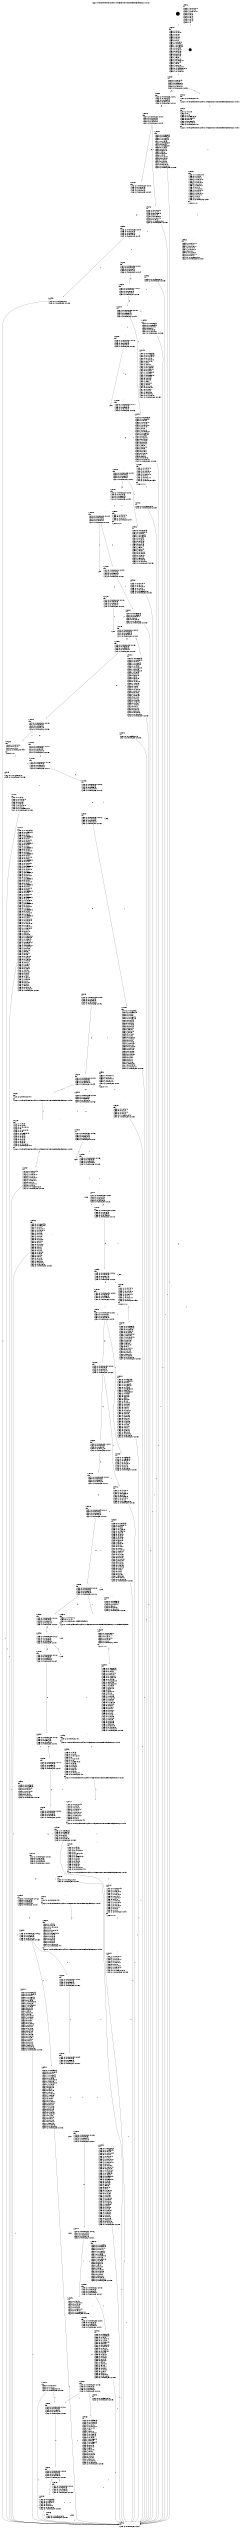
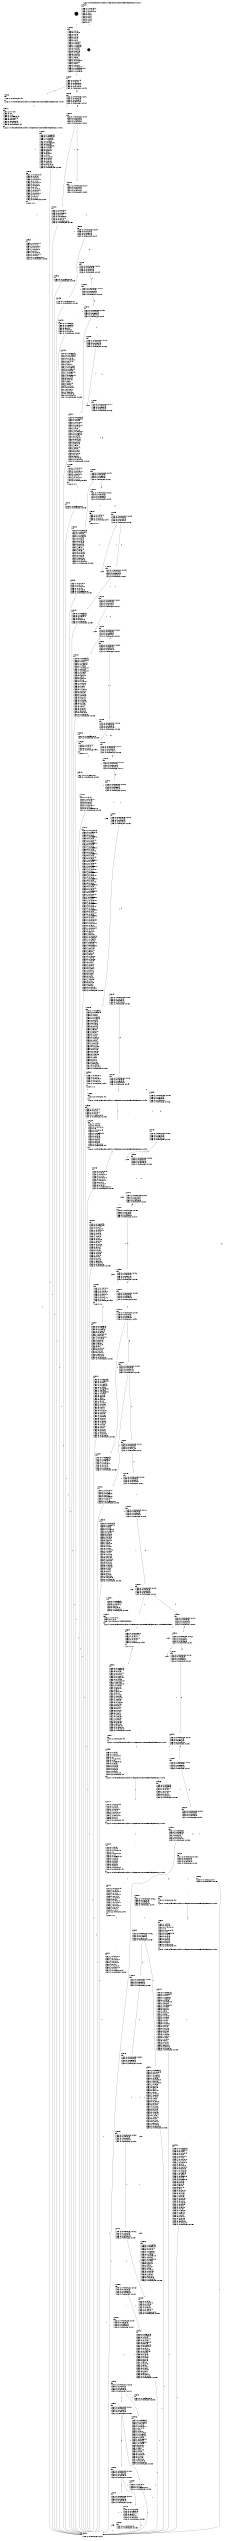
edge "0x402b86 [28]" -> "0x401b8f [28]": reversed
